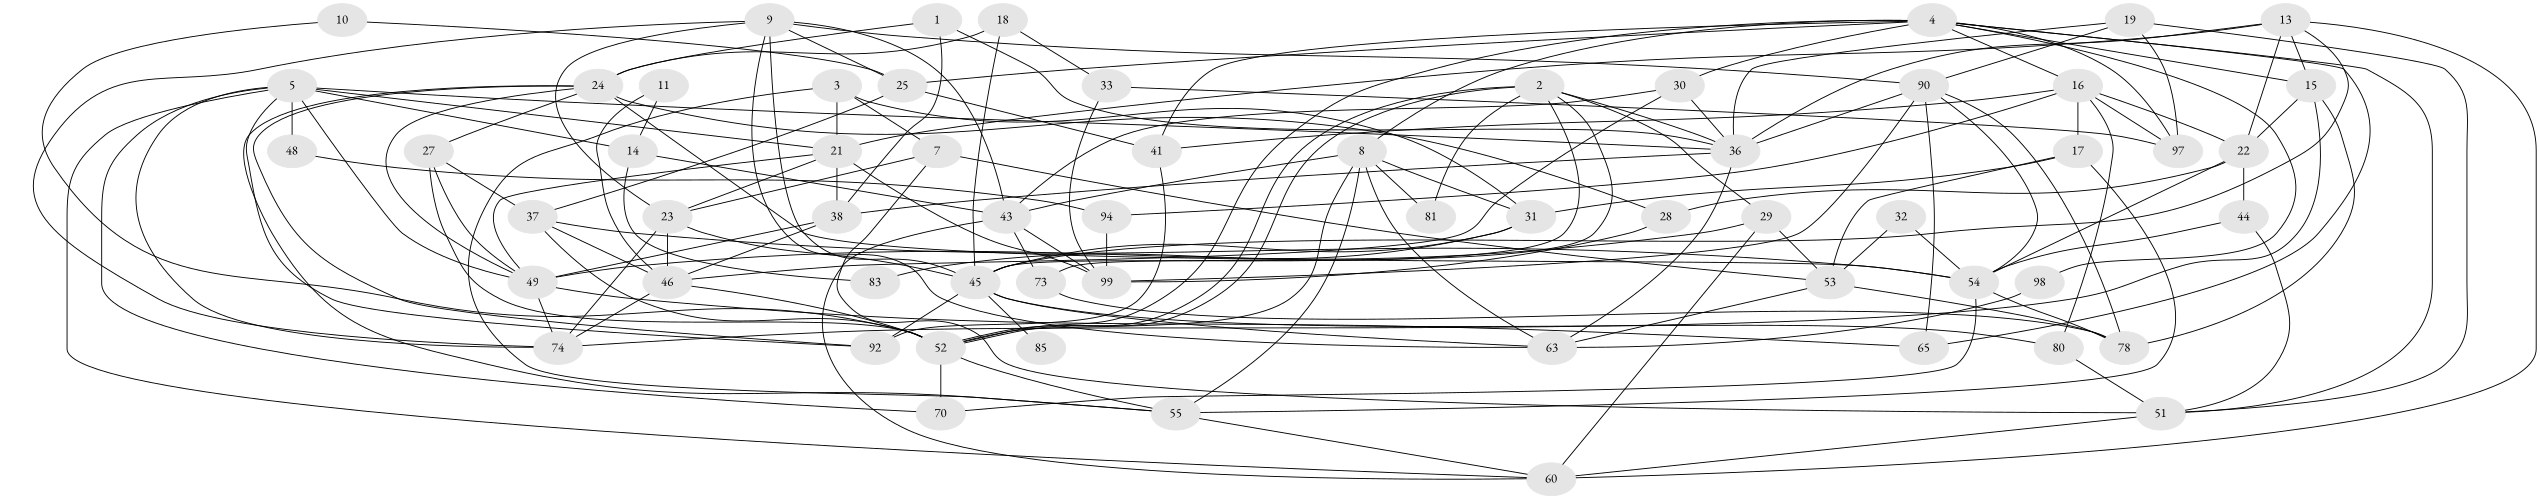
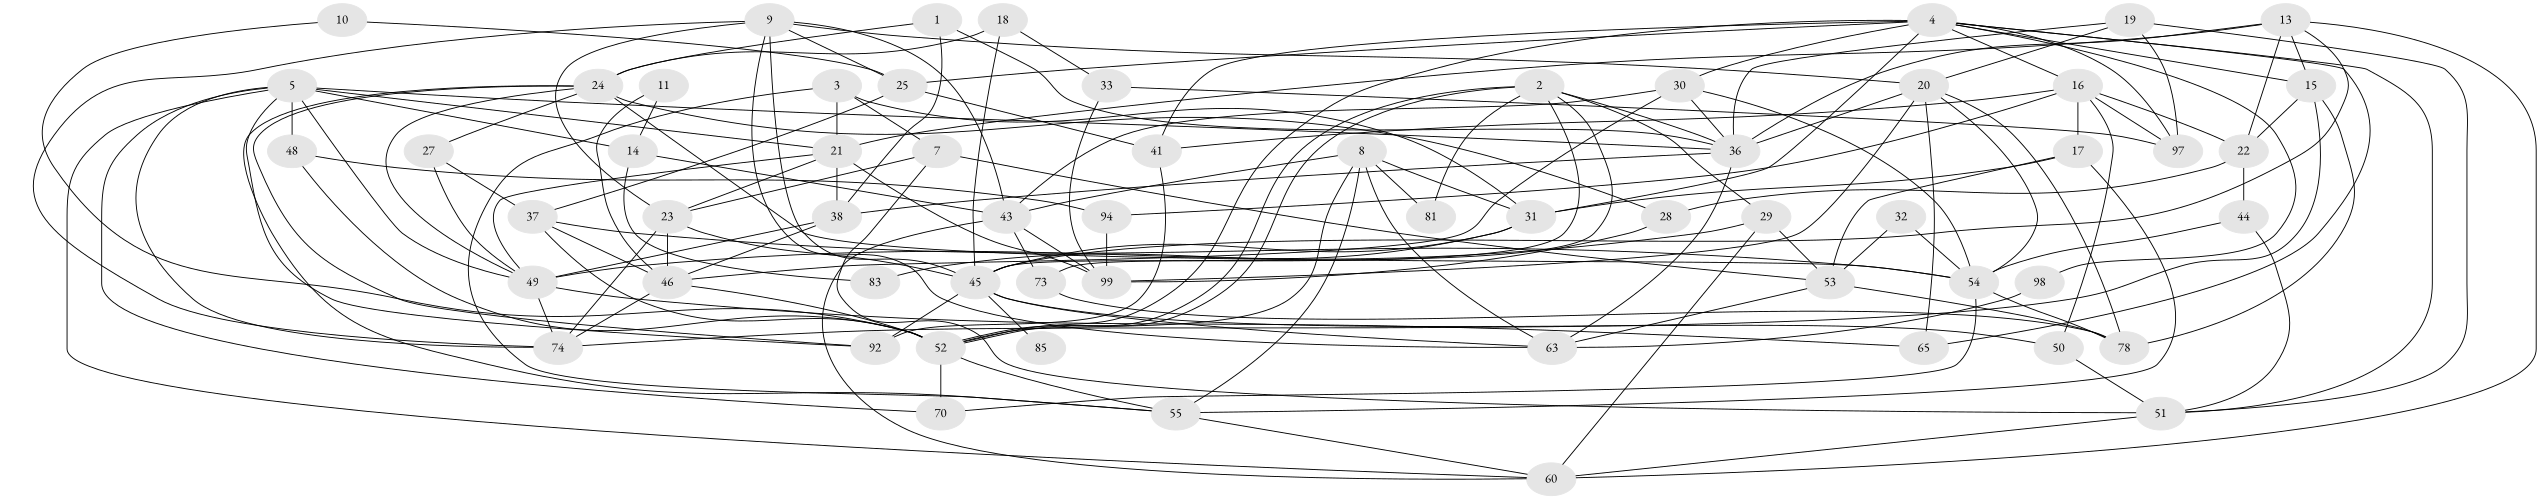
edge "4" -- "8": now "4" -- "31"
node "90": label "90" -> "20"
edge "22" -- "54": now "30" -- "54"
edge "27" -- "52": now "48" -- "52"
node "80": label "80" -> "50"
